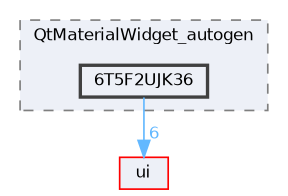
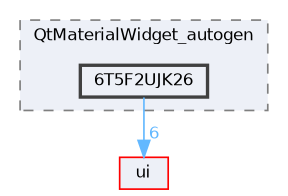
node "6T5F2UJK36": label "6T5F2UJK36" -> "6T5F2UJK26"
